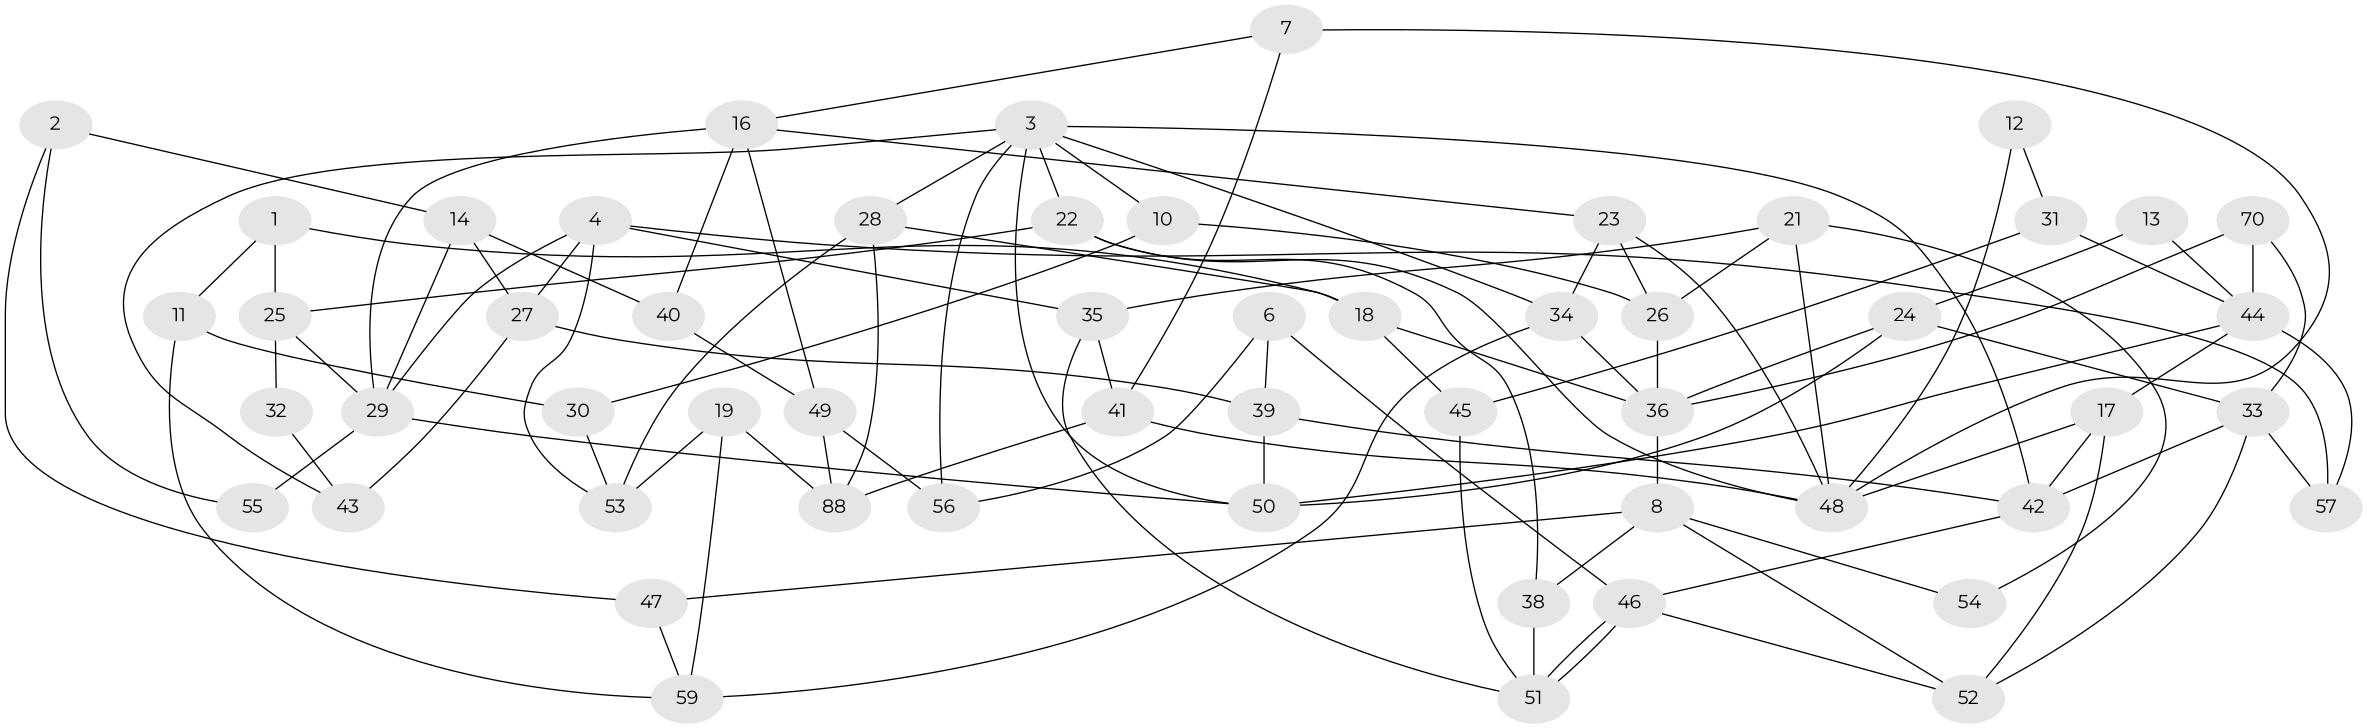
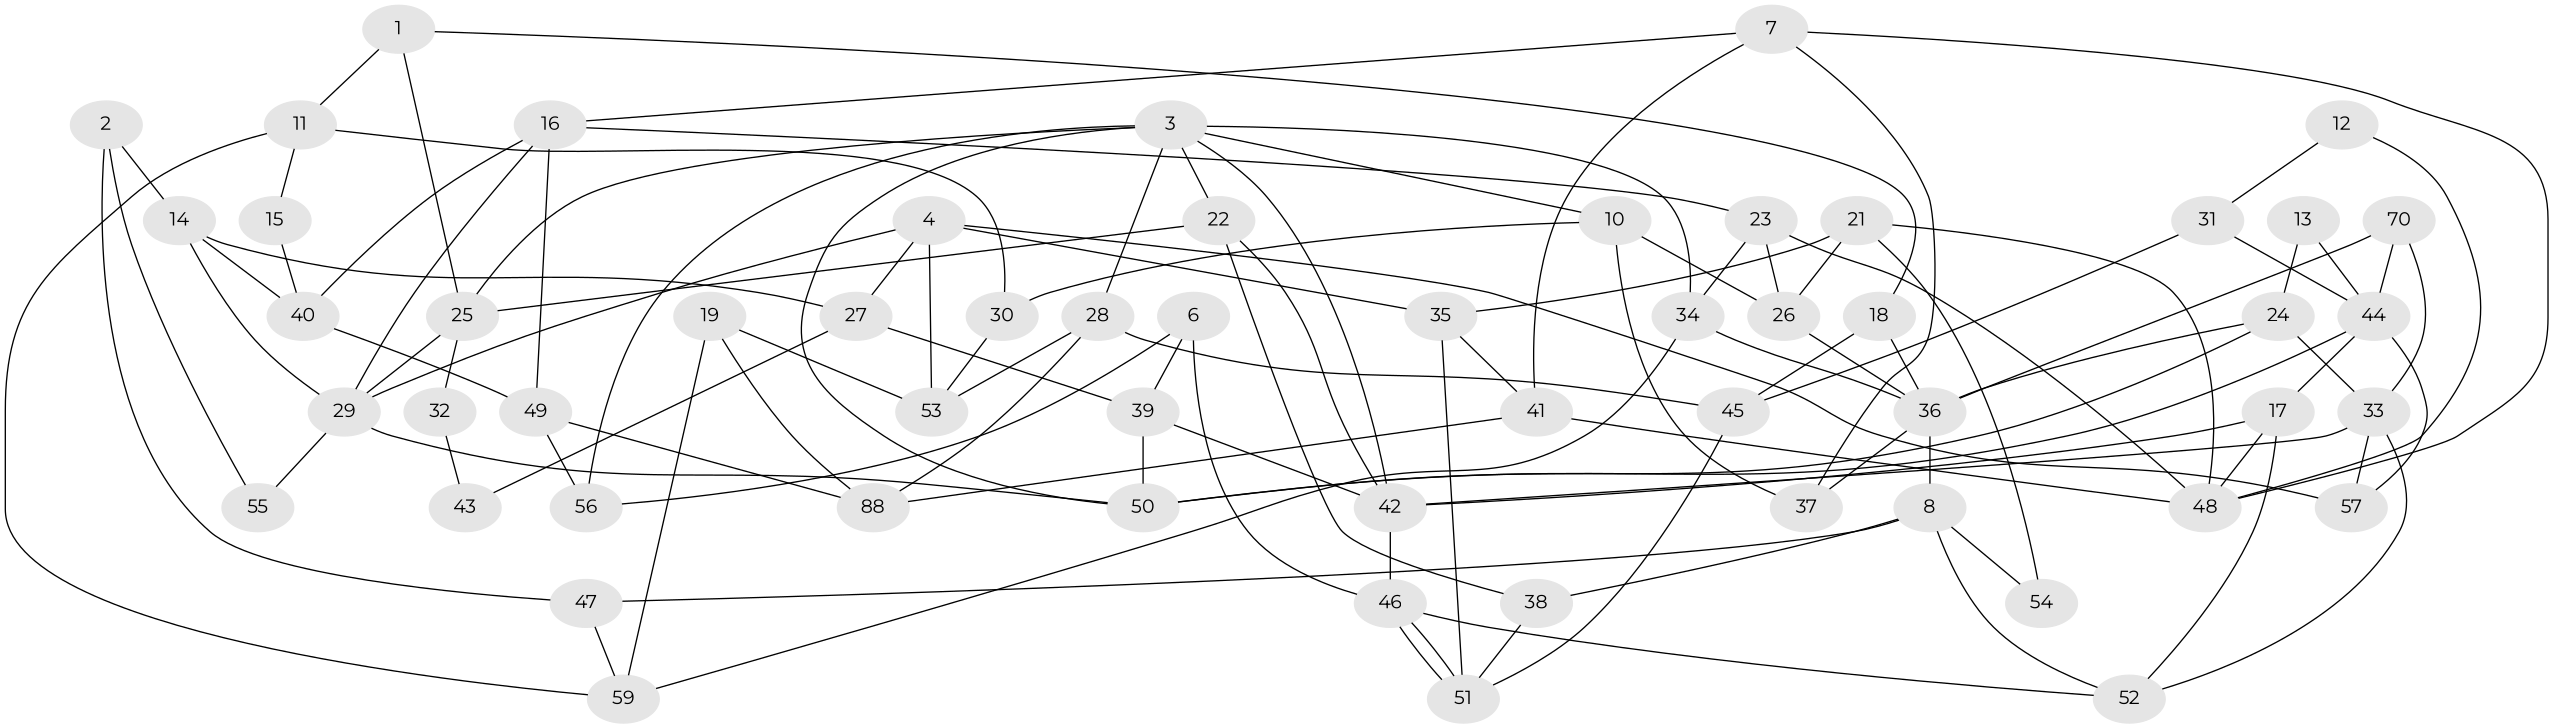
edge "3" -- "43": now "3" -- "25"
node "15": added
edge "28" -- "18": now "28" -- "45"
edge "22" -- "48": now "22" -- "42"
node "37": added
